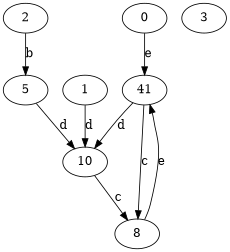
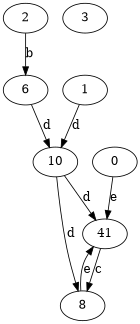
node "5": label "5" -> "6"
edge "41" -> "10": reversed
edge "10" -> "8": label "c" -> "d"
